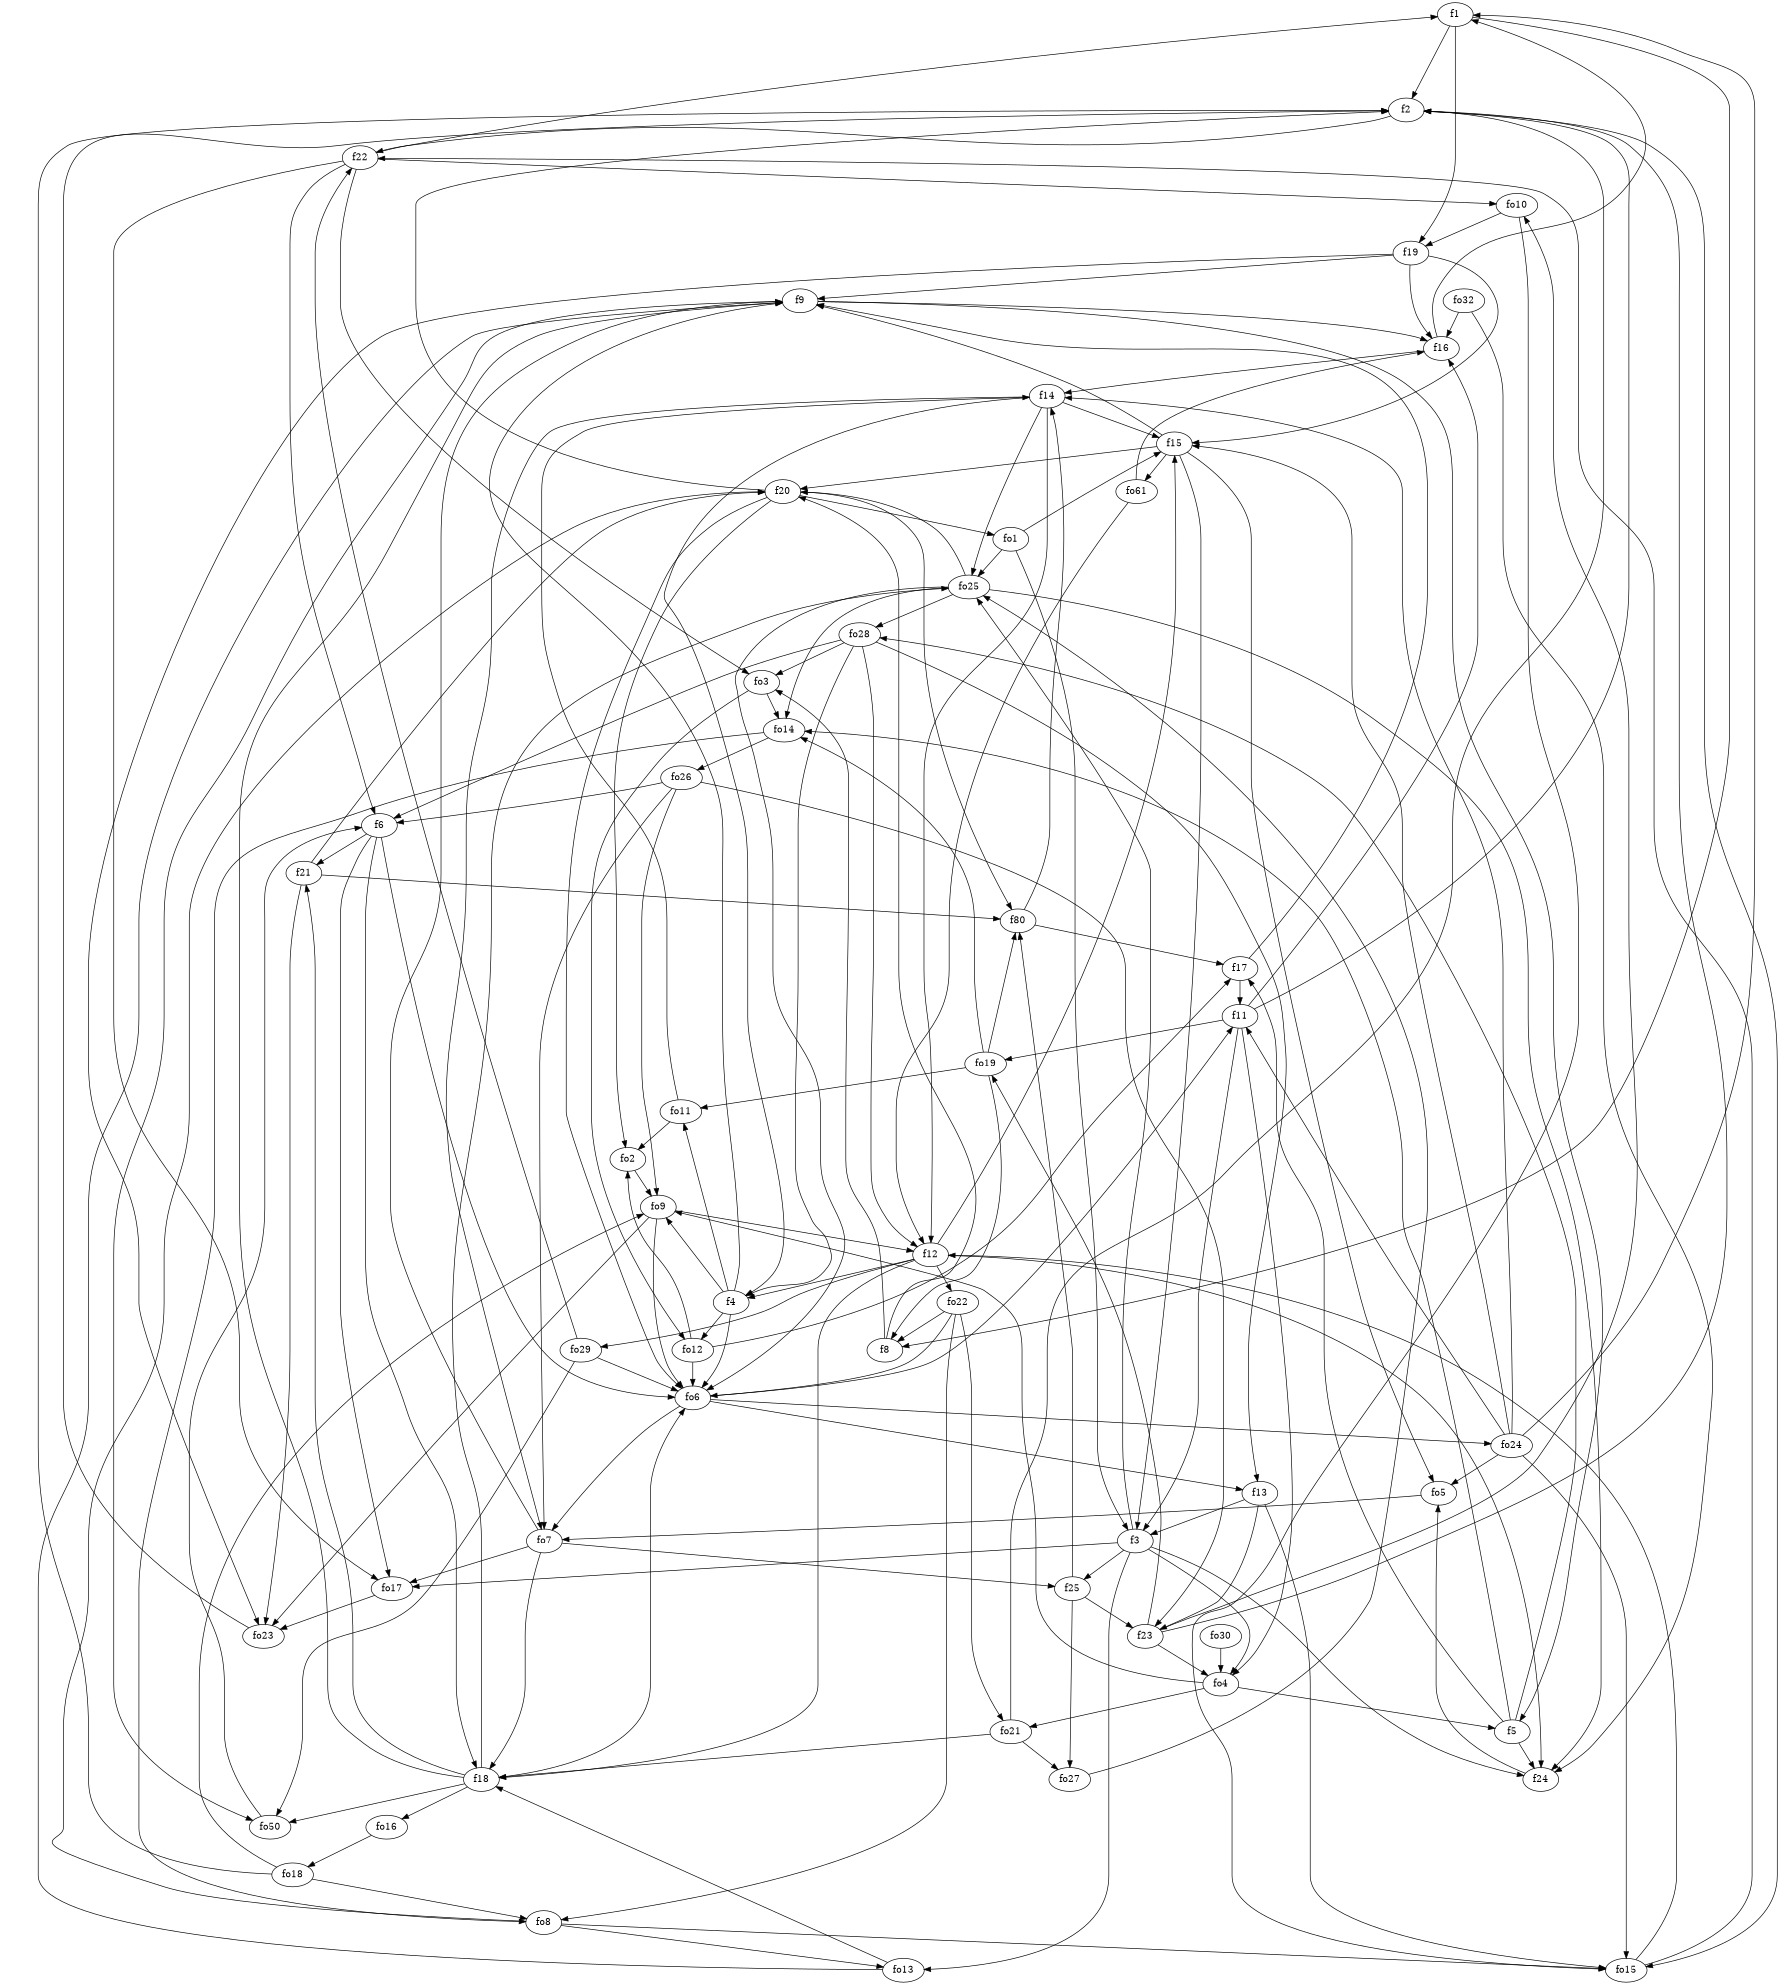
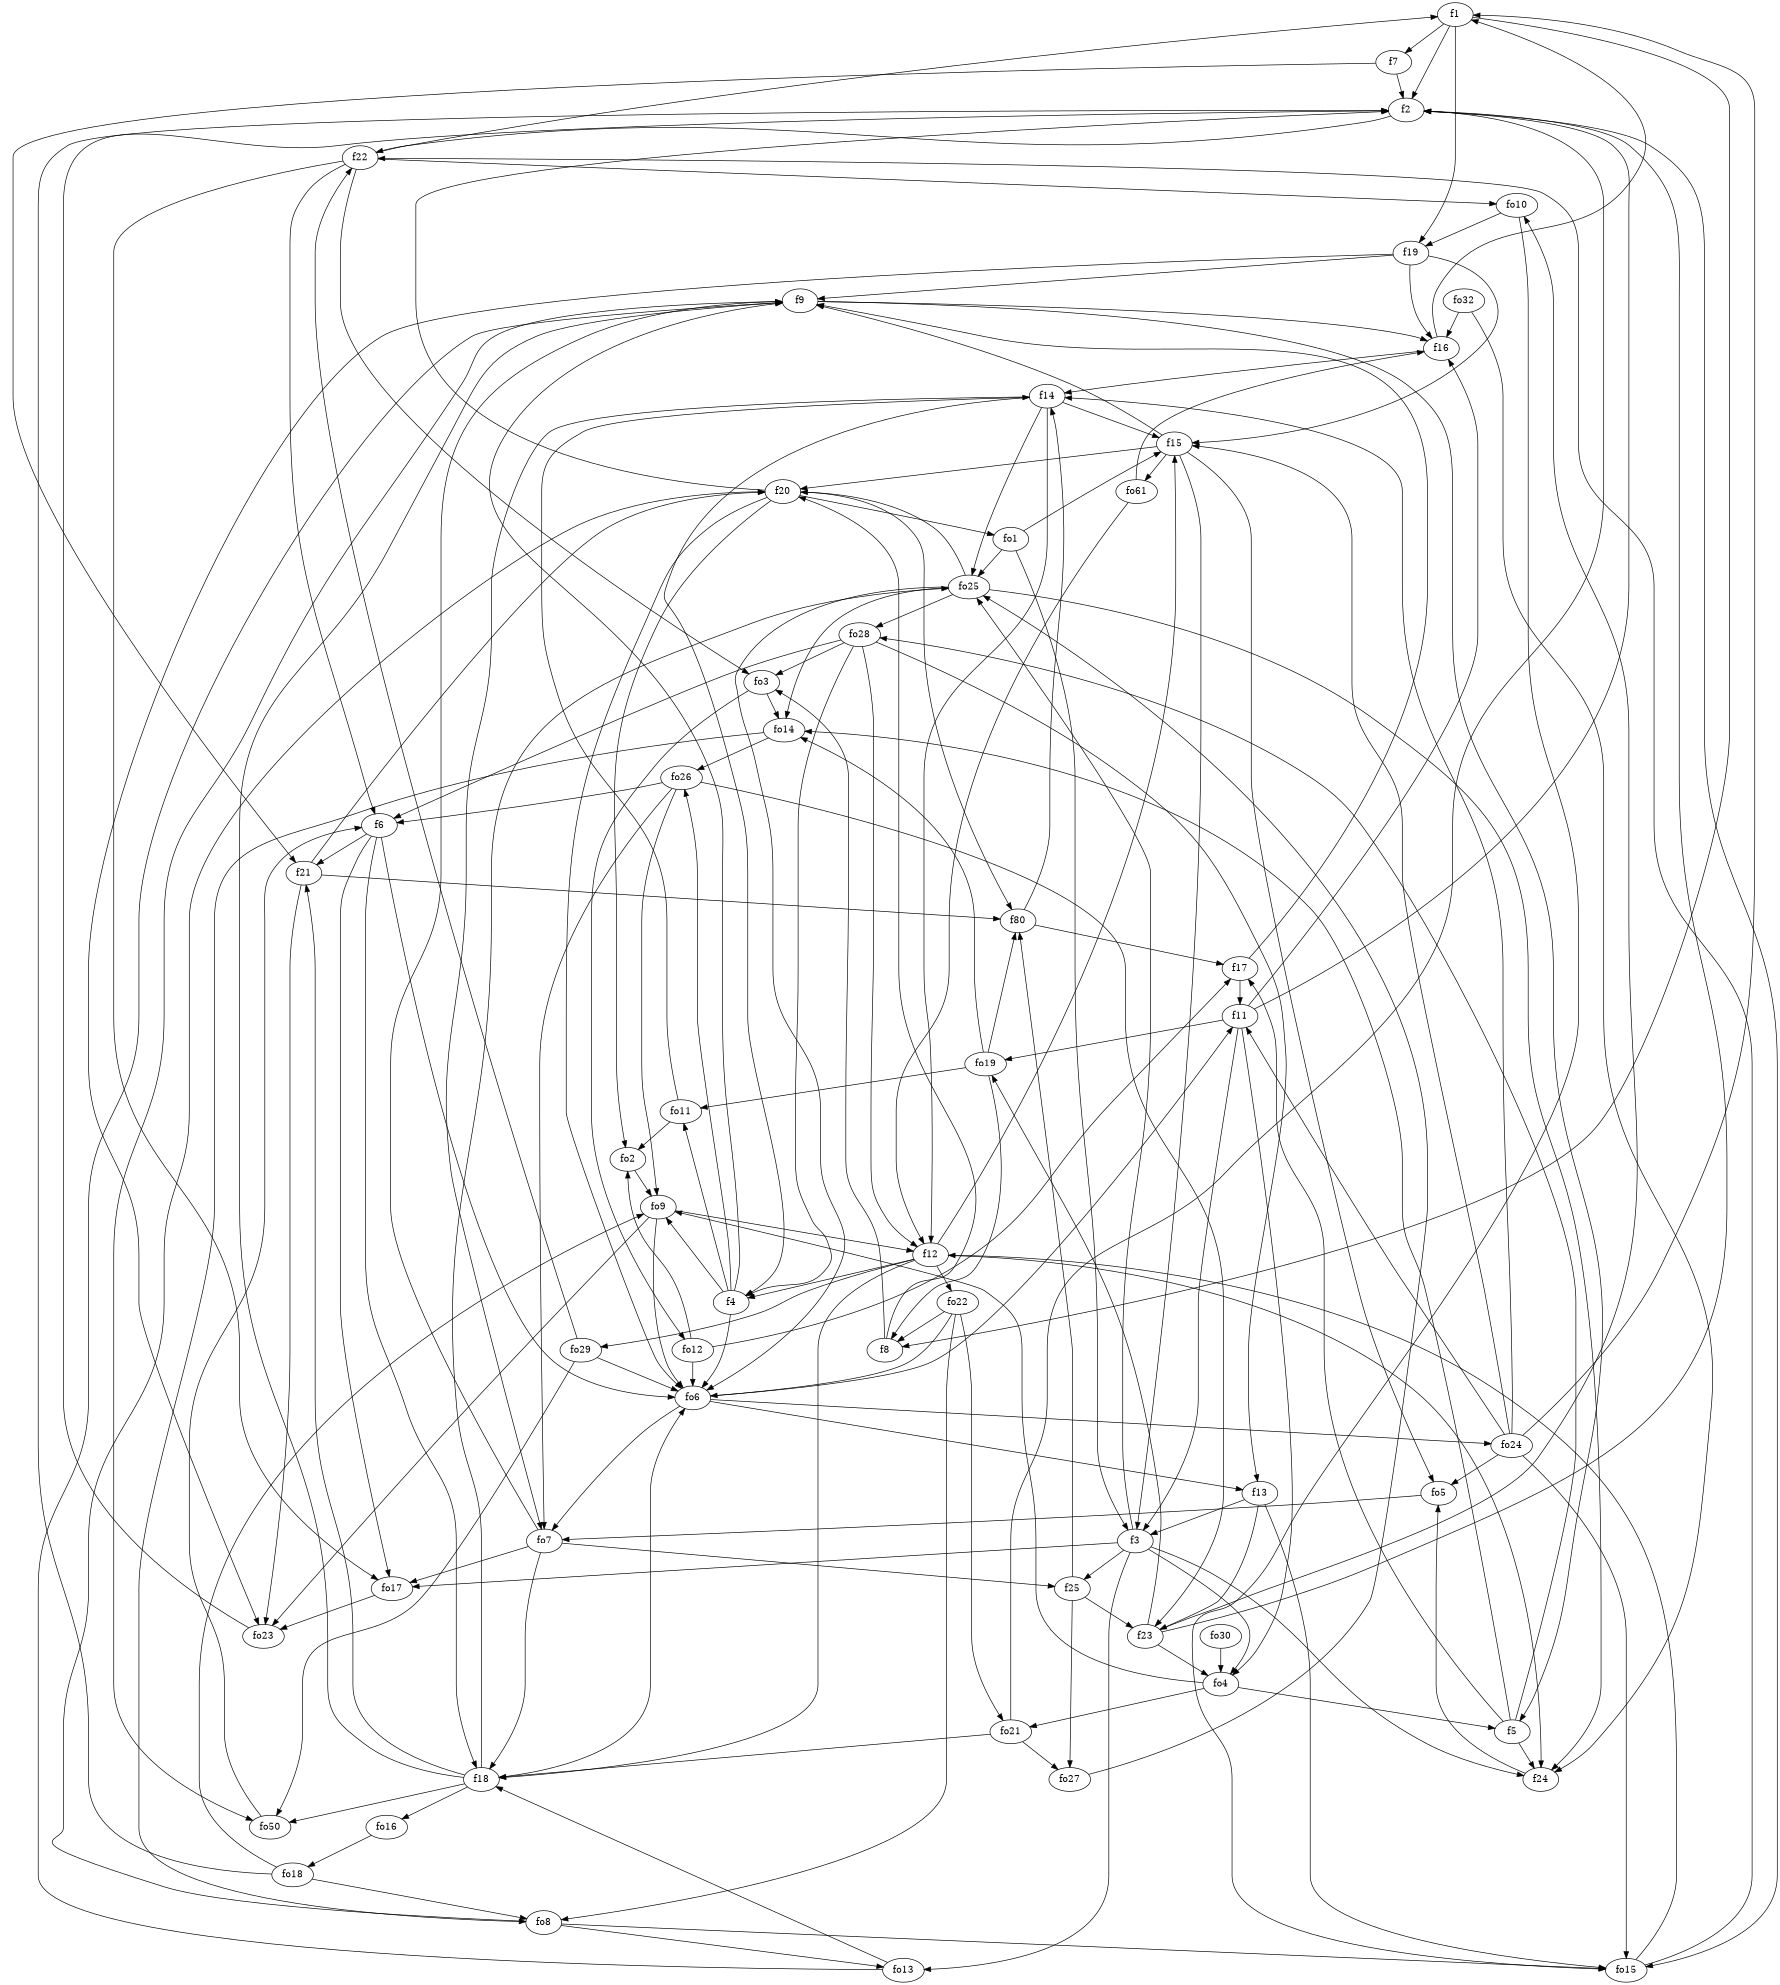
node "f7": added
edge "f4" -> "fo12": now "f4" -> "fo26"
